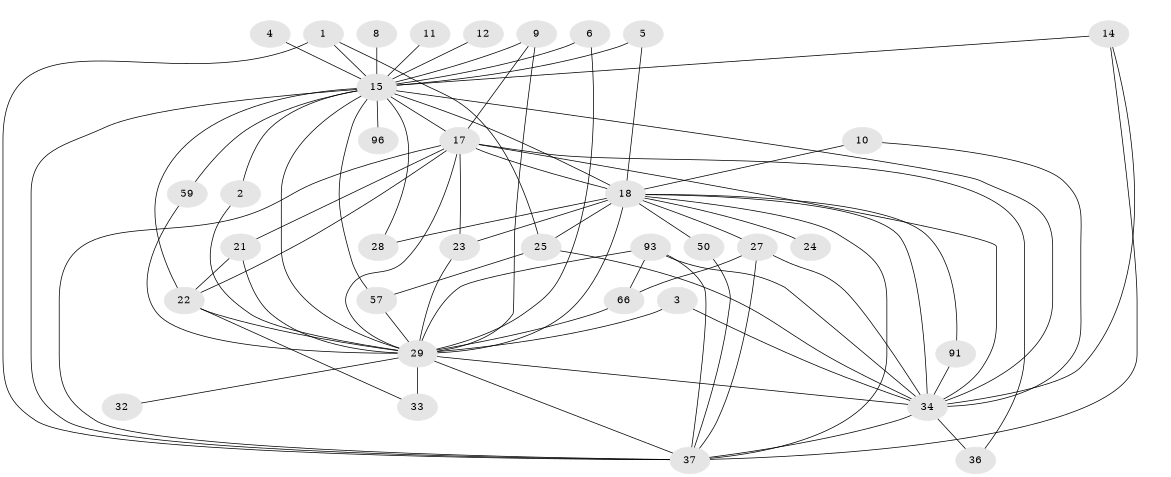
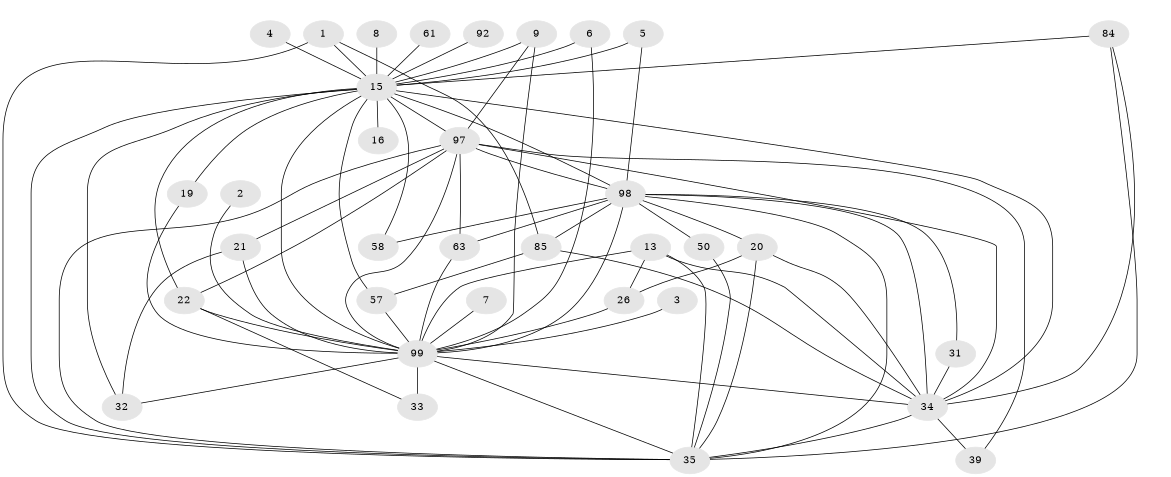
node "11": label "11" -> "61"
node "12": label "12" -> "92"
node "14": label "14" -> "84"
edge "15" -- "2": now "15" -- "32"
node "96": label "96" -> "16"
node "17": label "17" -> "97"
node "10": removed
node "59": label "59" -> "19"
node "18": label "18" -> "98"
node "28": label "28" -> "58"
node "23": label "23" -> "63"
node "25": label "25" -> "85"
node "93": label "93" -> "13"
node "27": label "27" -> "20"
node "24": removed
edge "21" -- "22": now "21" -- "32"
node "7": added
node "66": label "66" -> "26"
node "29": label "29" -> "99"
node "91": label "91" -> "31"
edge "3" -- "34": removed
node "37": label "37" -> "35"
node "36": label "36" -> "39"
